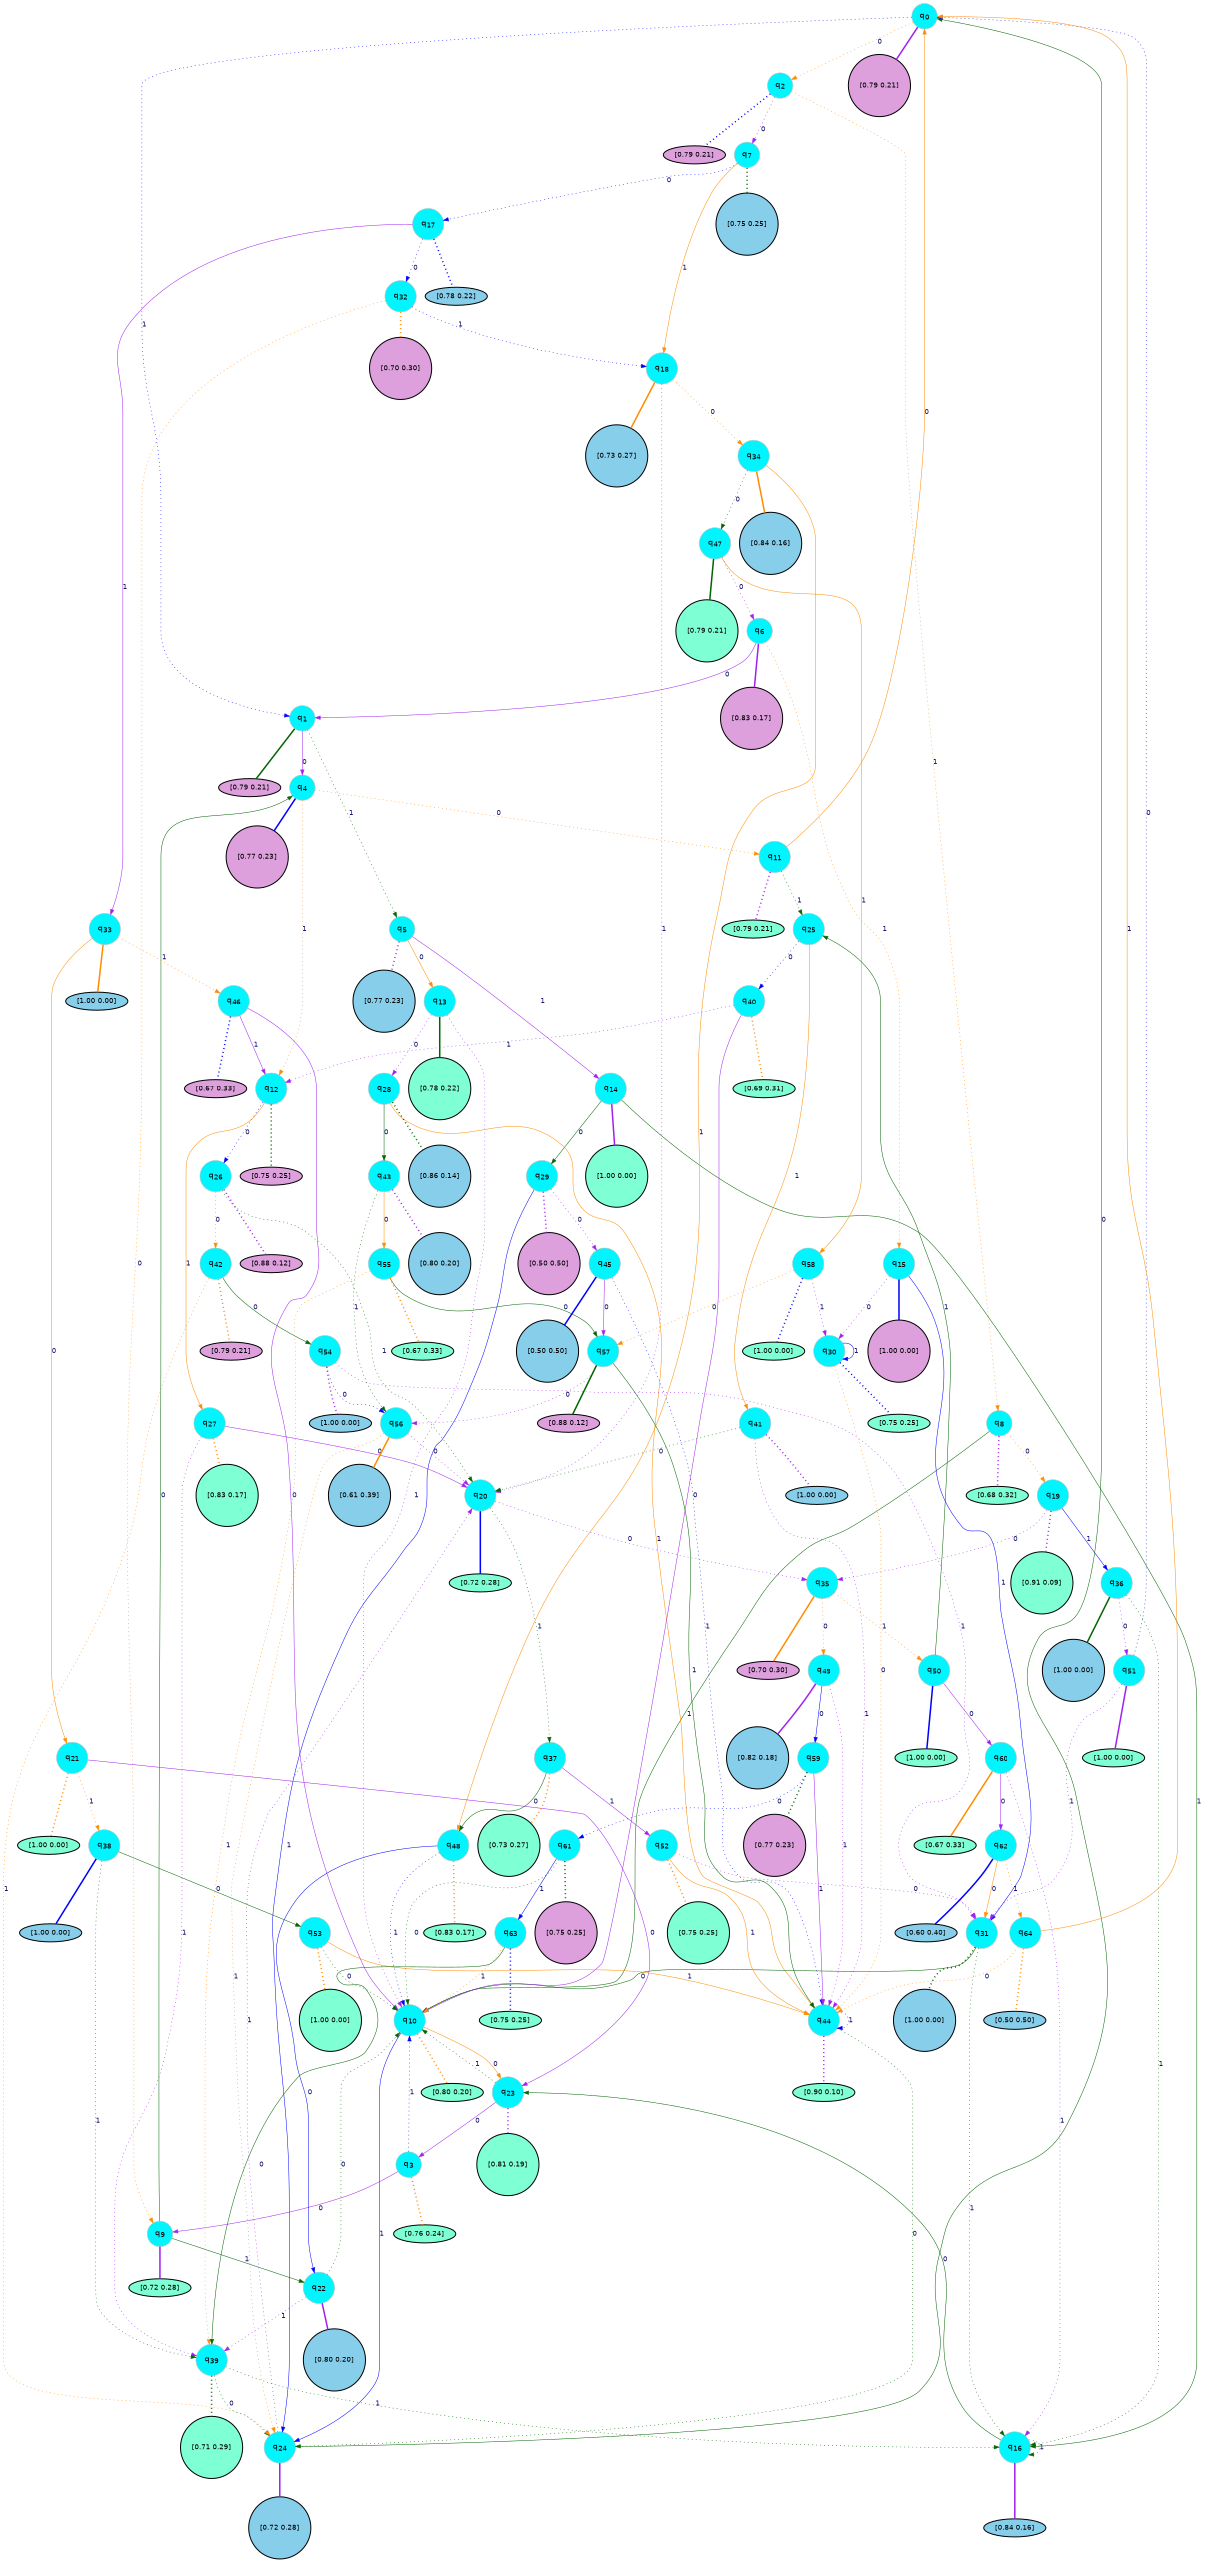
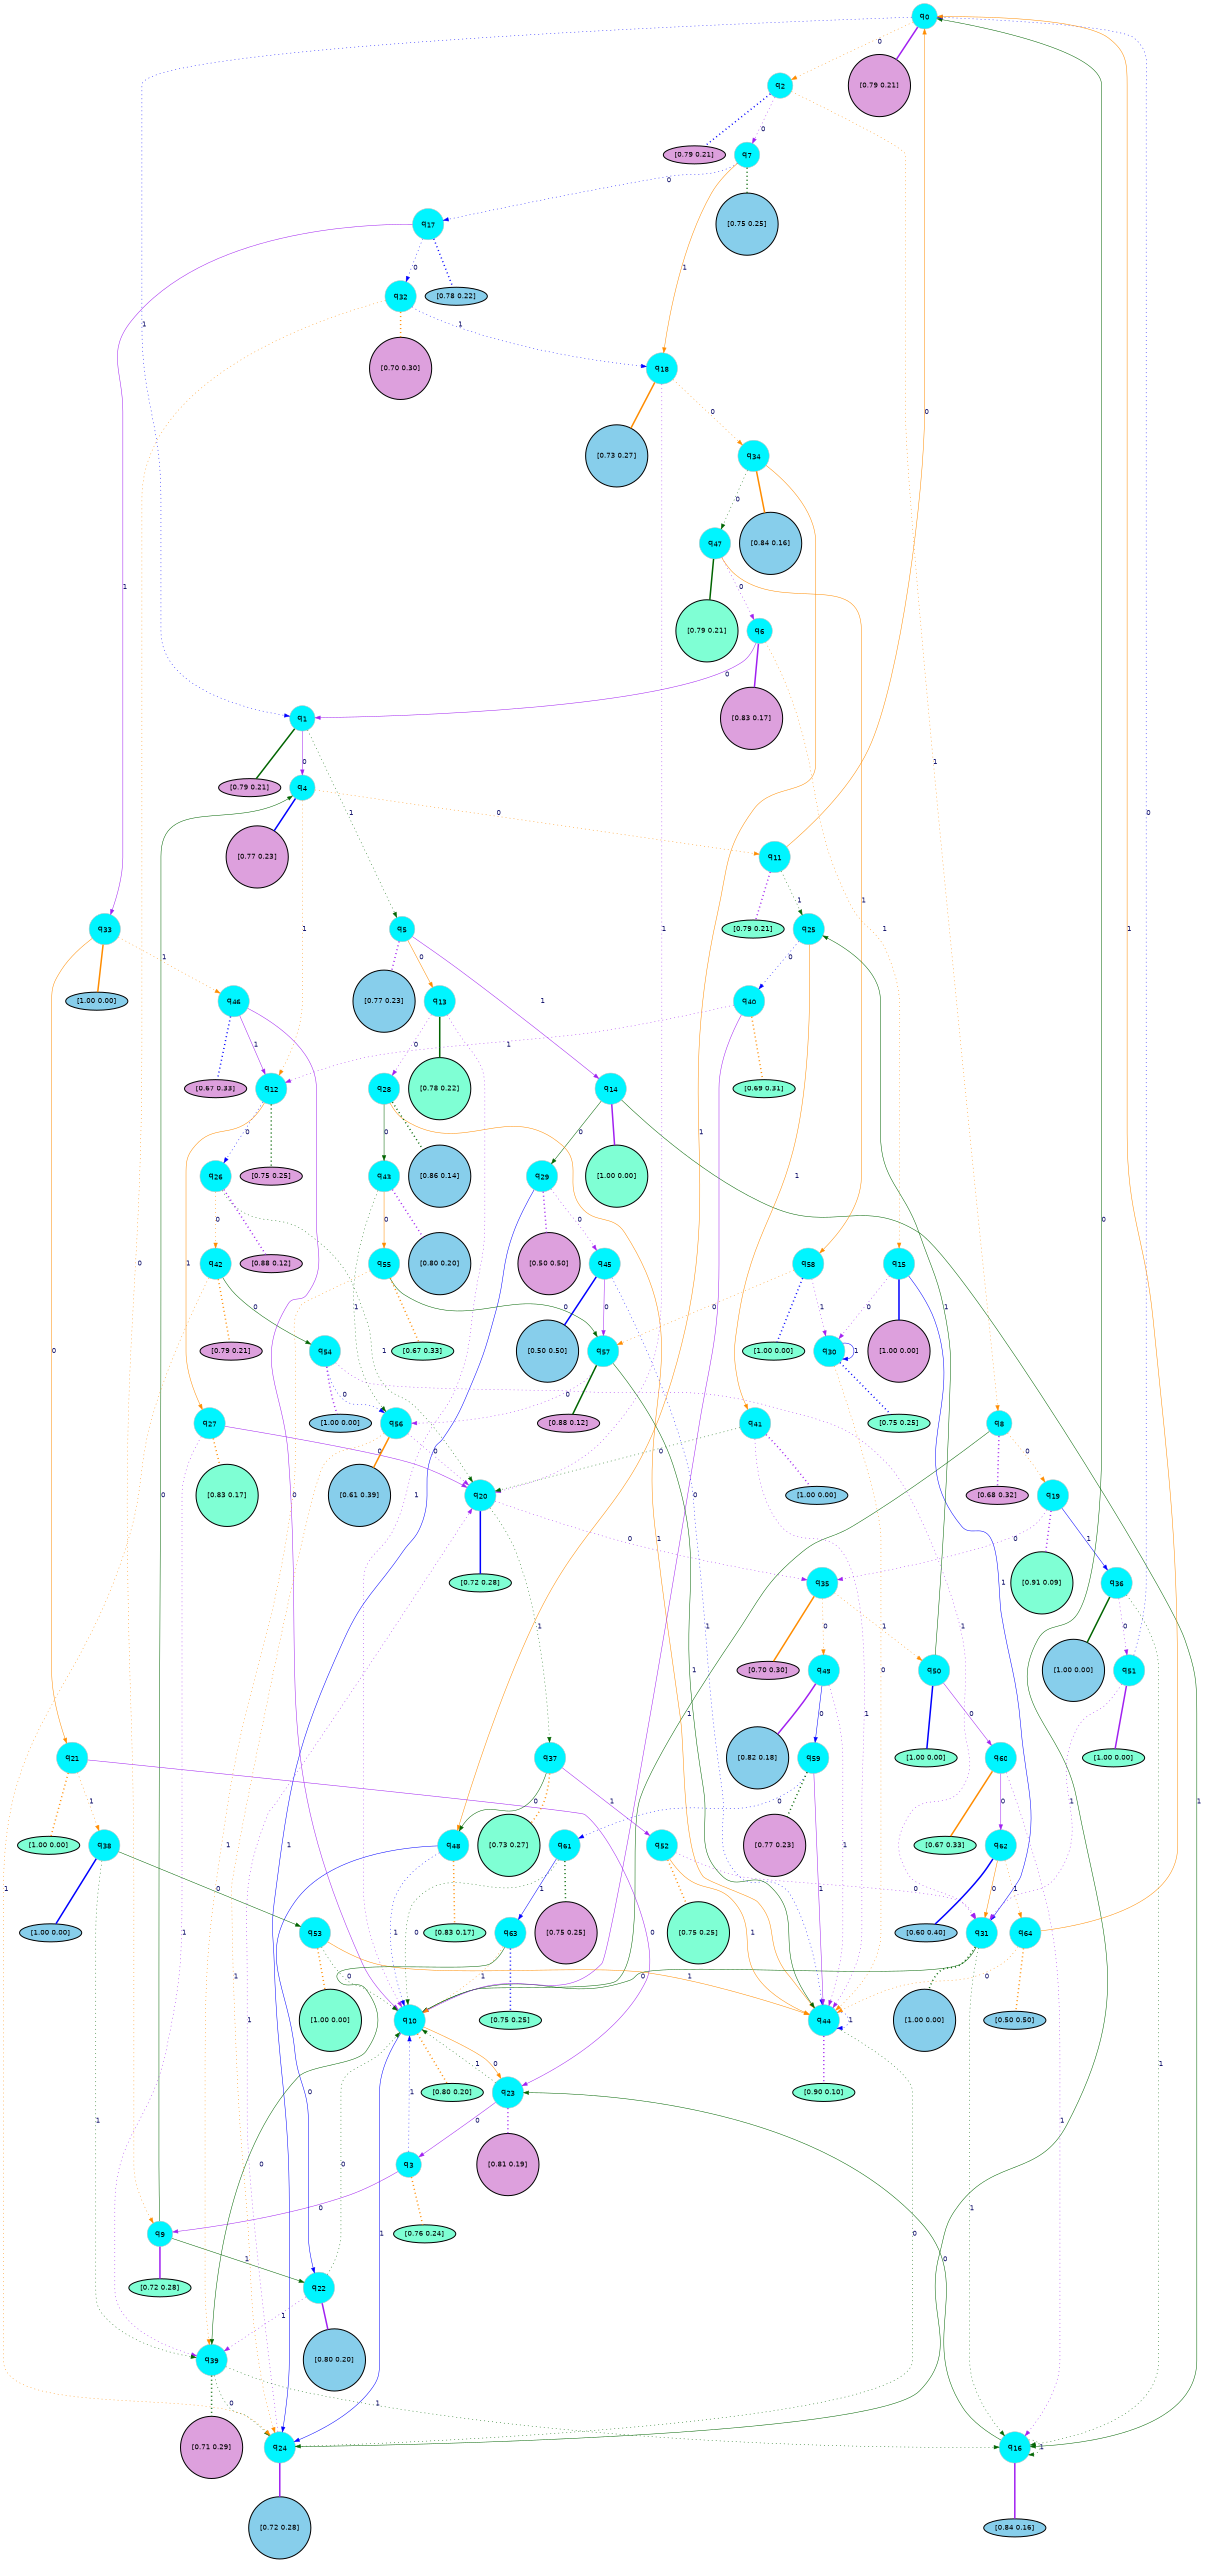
node "[0.68 0.32]": fillcolor aquamarine -> plum
node "[0.81 0.19]": fillcolor aquamarine -> plum
node "[0.71 0.29]": fillcolor aquamarine -> plum
